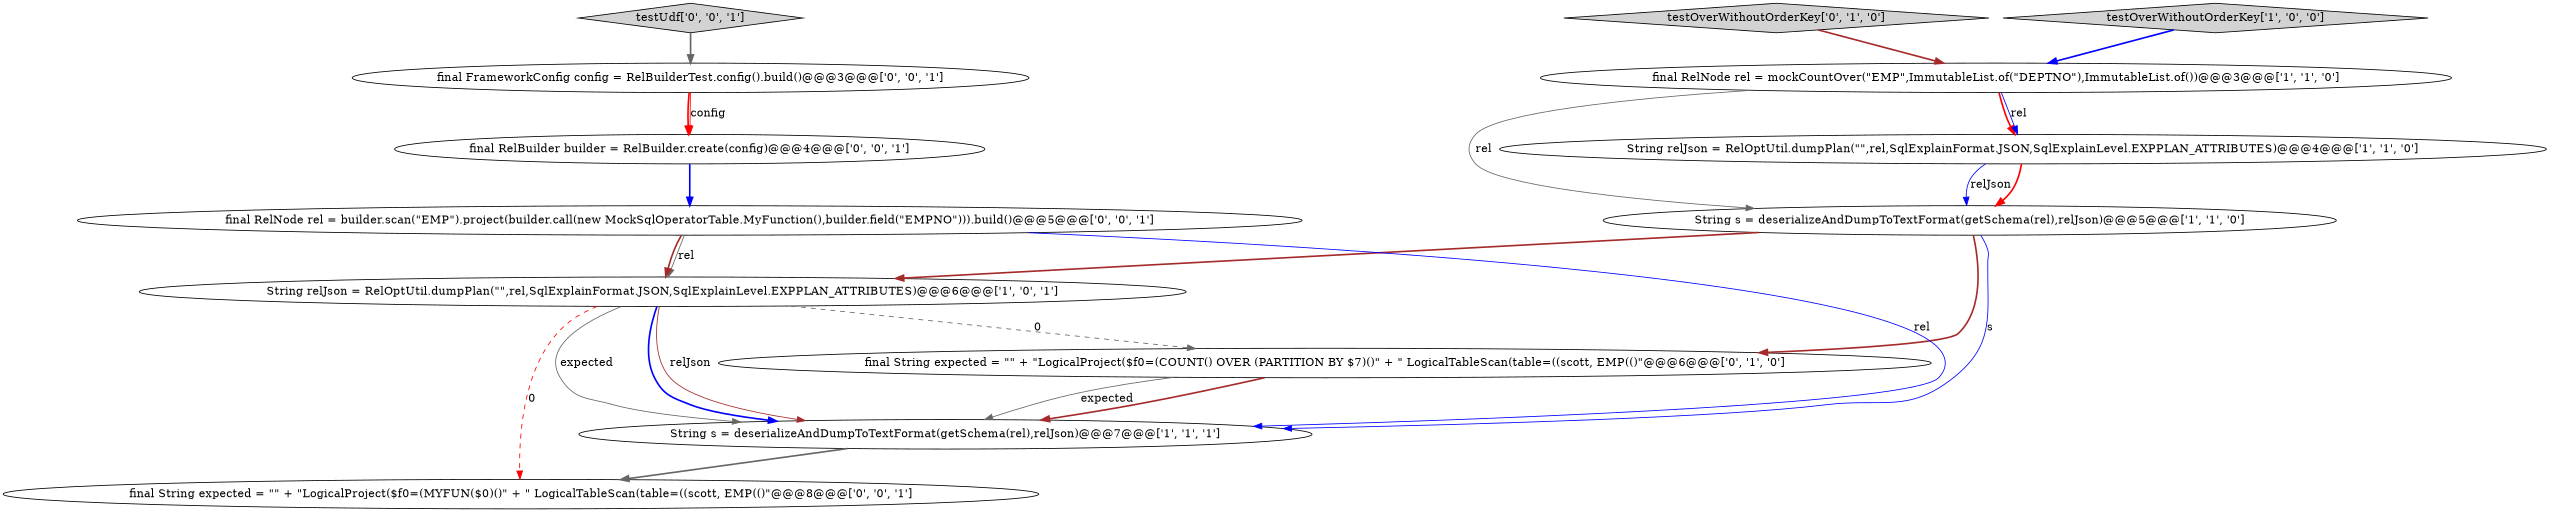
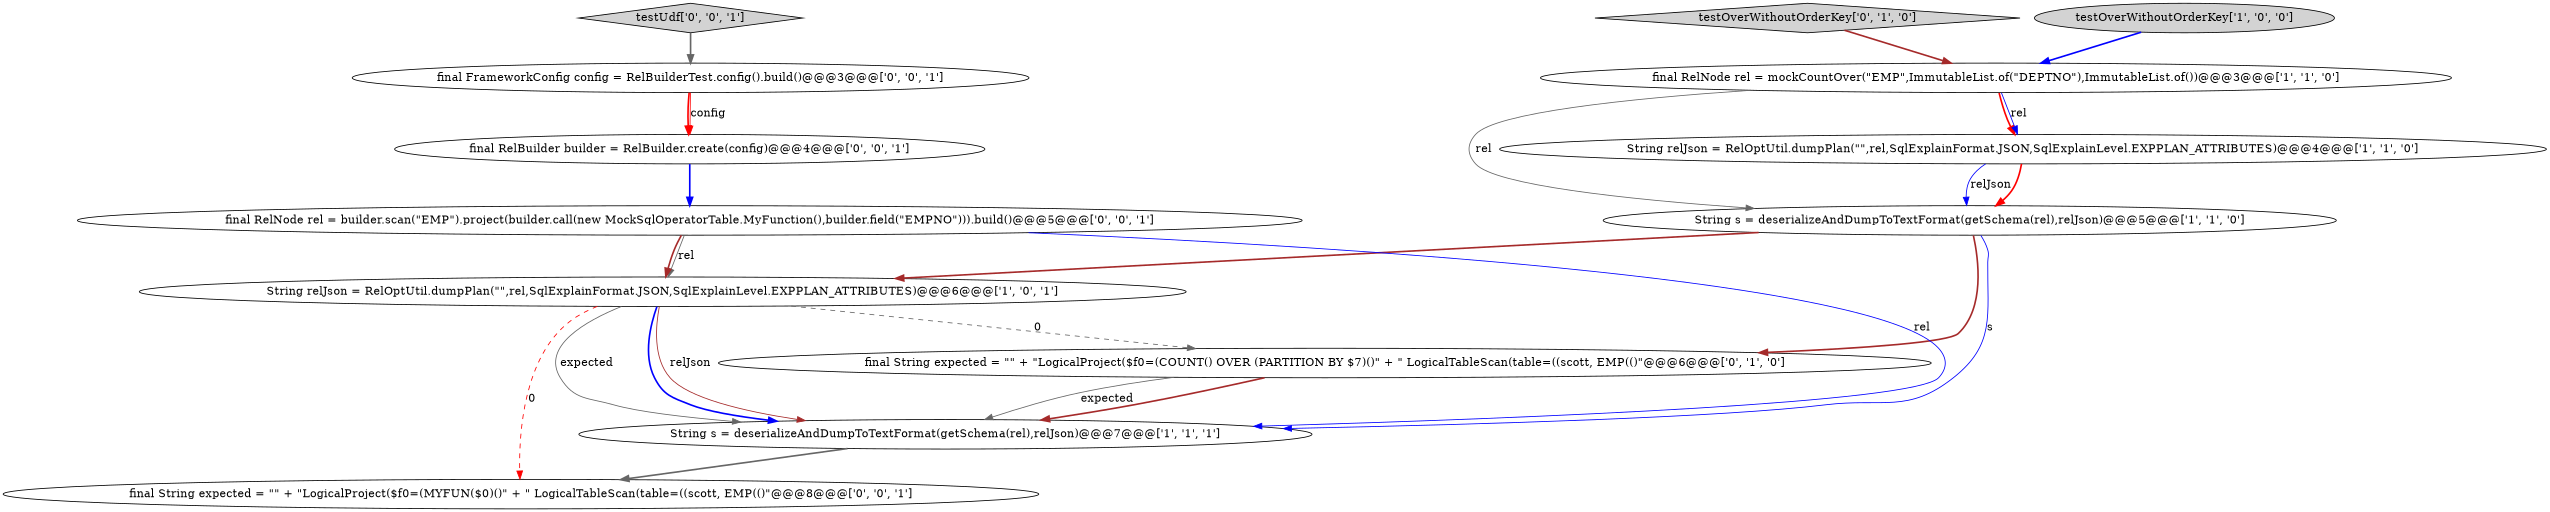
node "testOverWithoutOrderKey['1', '0', '0']": shape diamond -> ellipse
